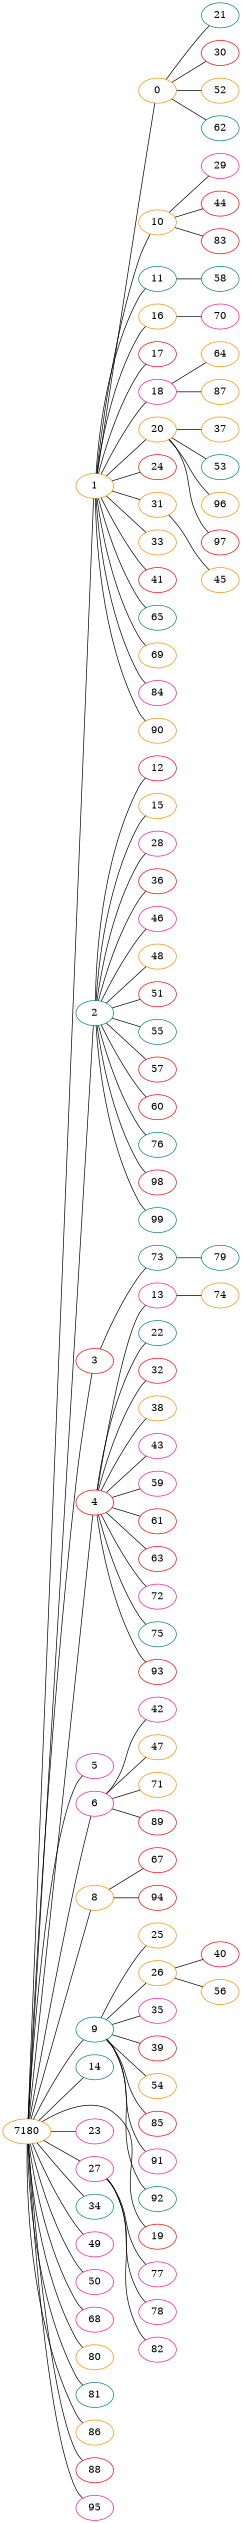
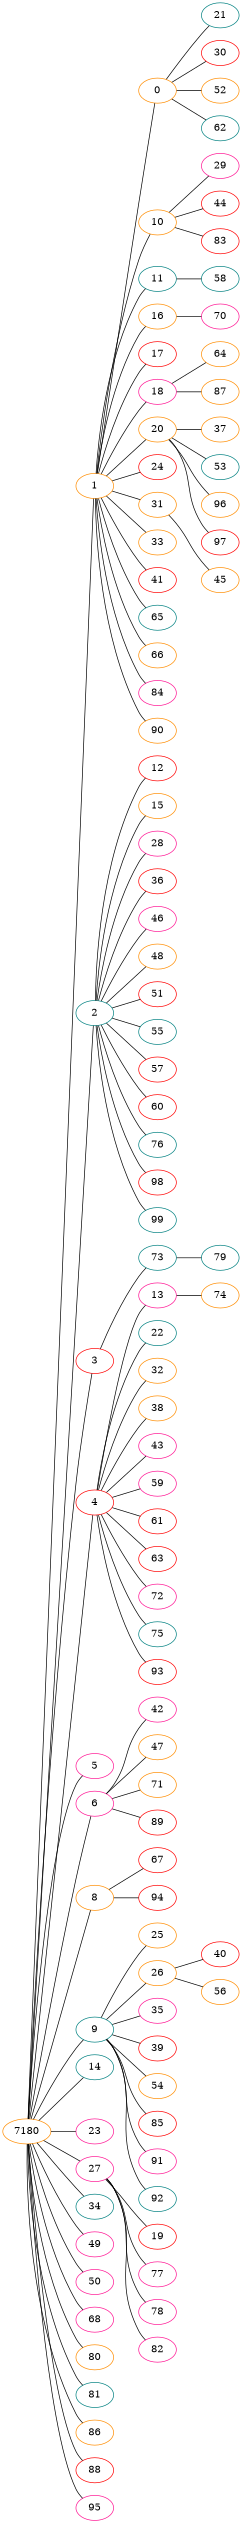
node "69": label "69" -> "66"
node "32": color red -> darkorange
edge "7180" -- "19": now "27" -- "19"
